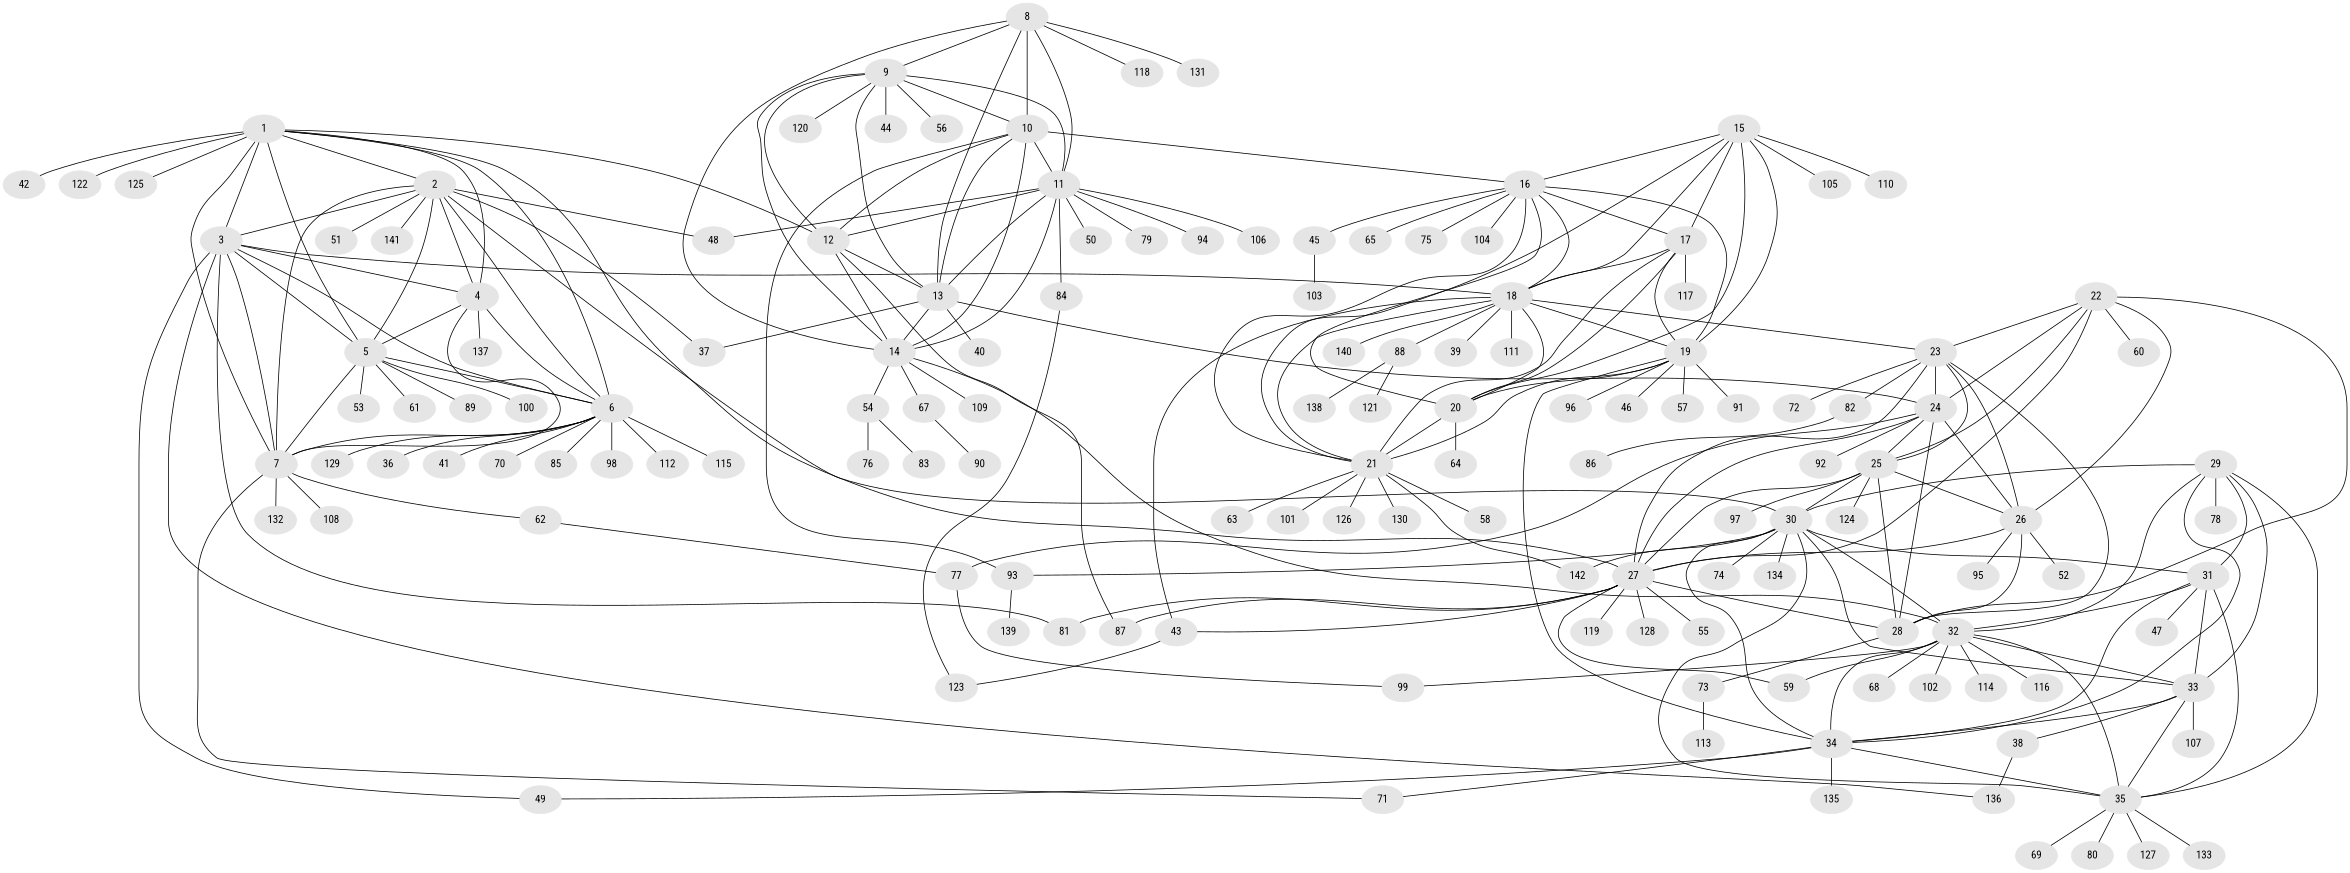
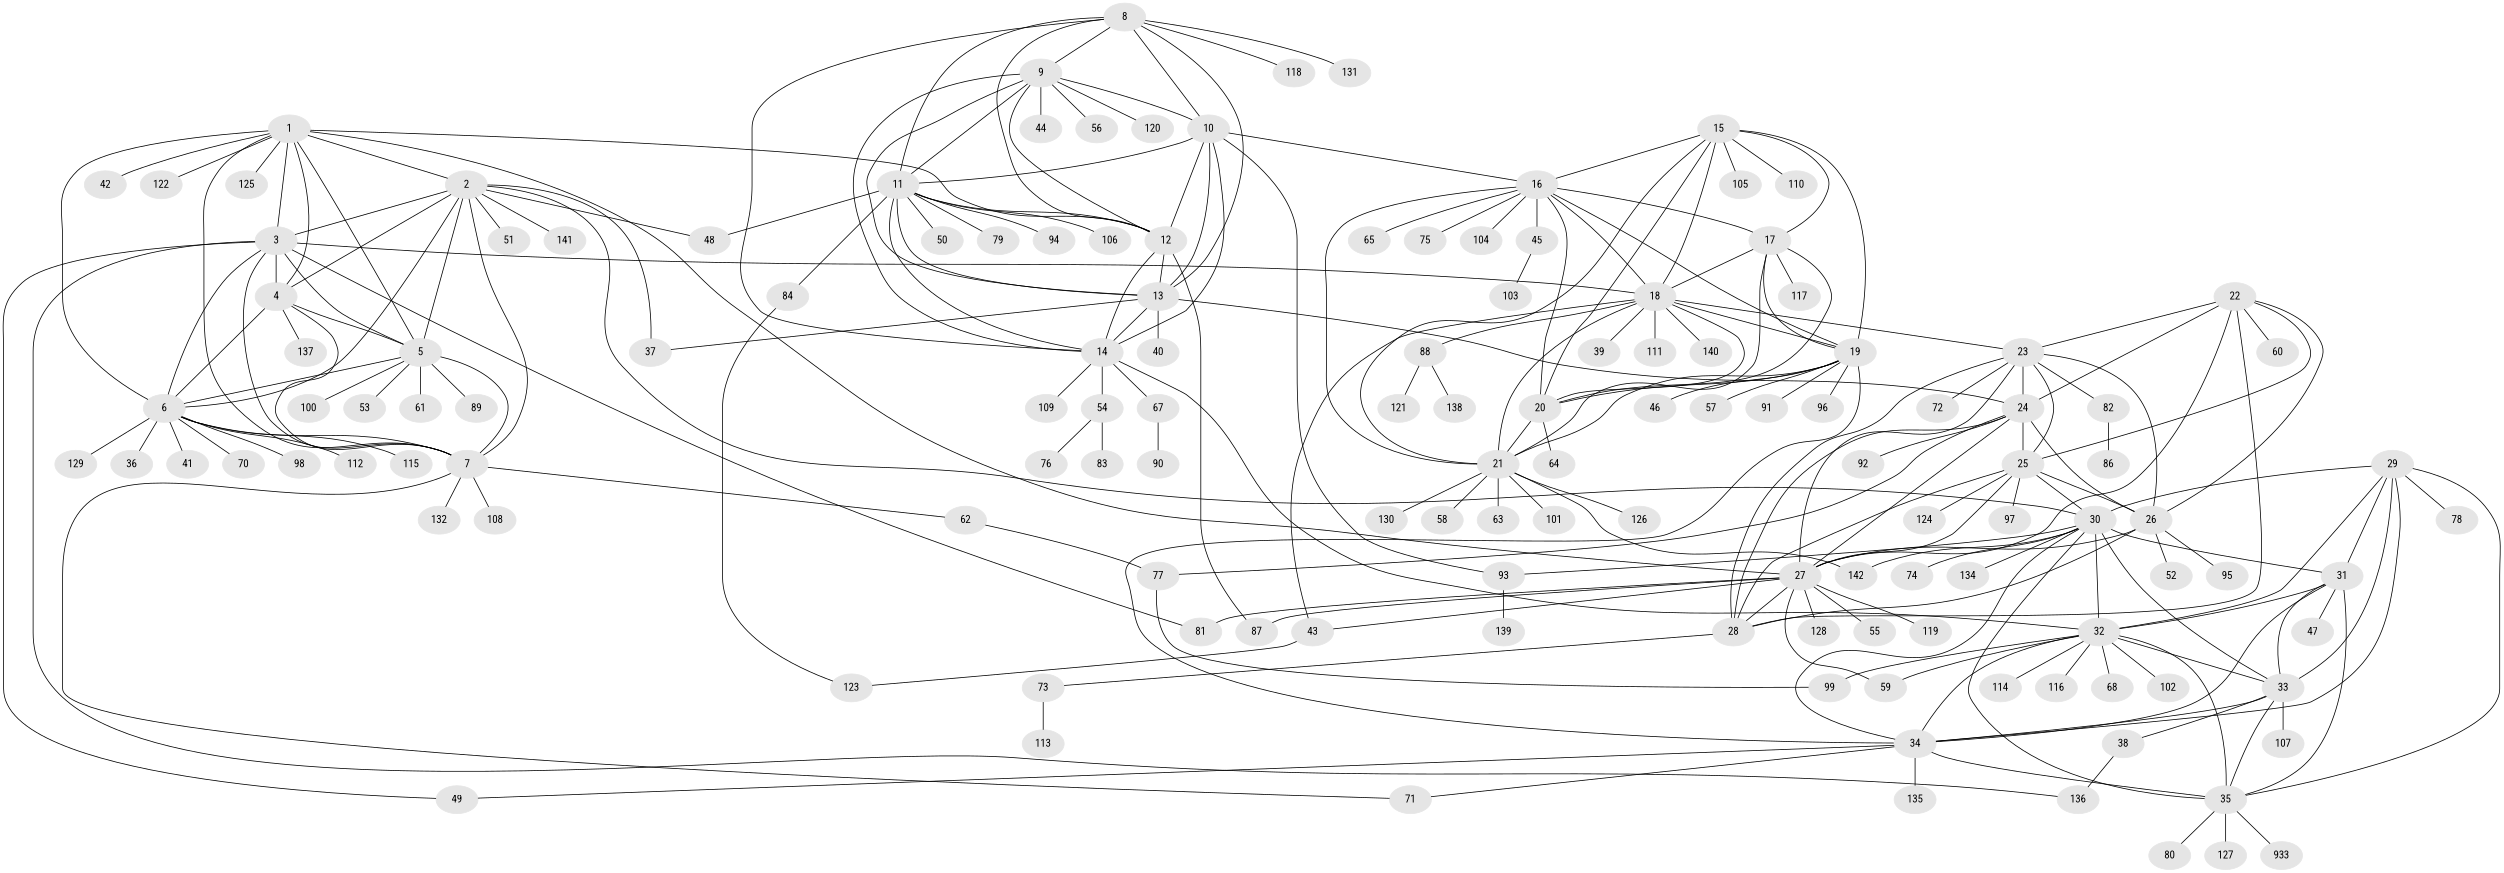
edge "8" -- "12": added
node "85": removed
node "69": removed
node "133": label "133" -> "933"
